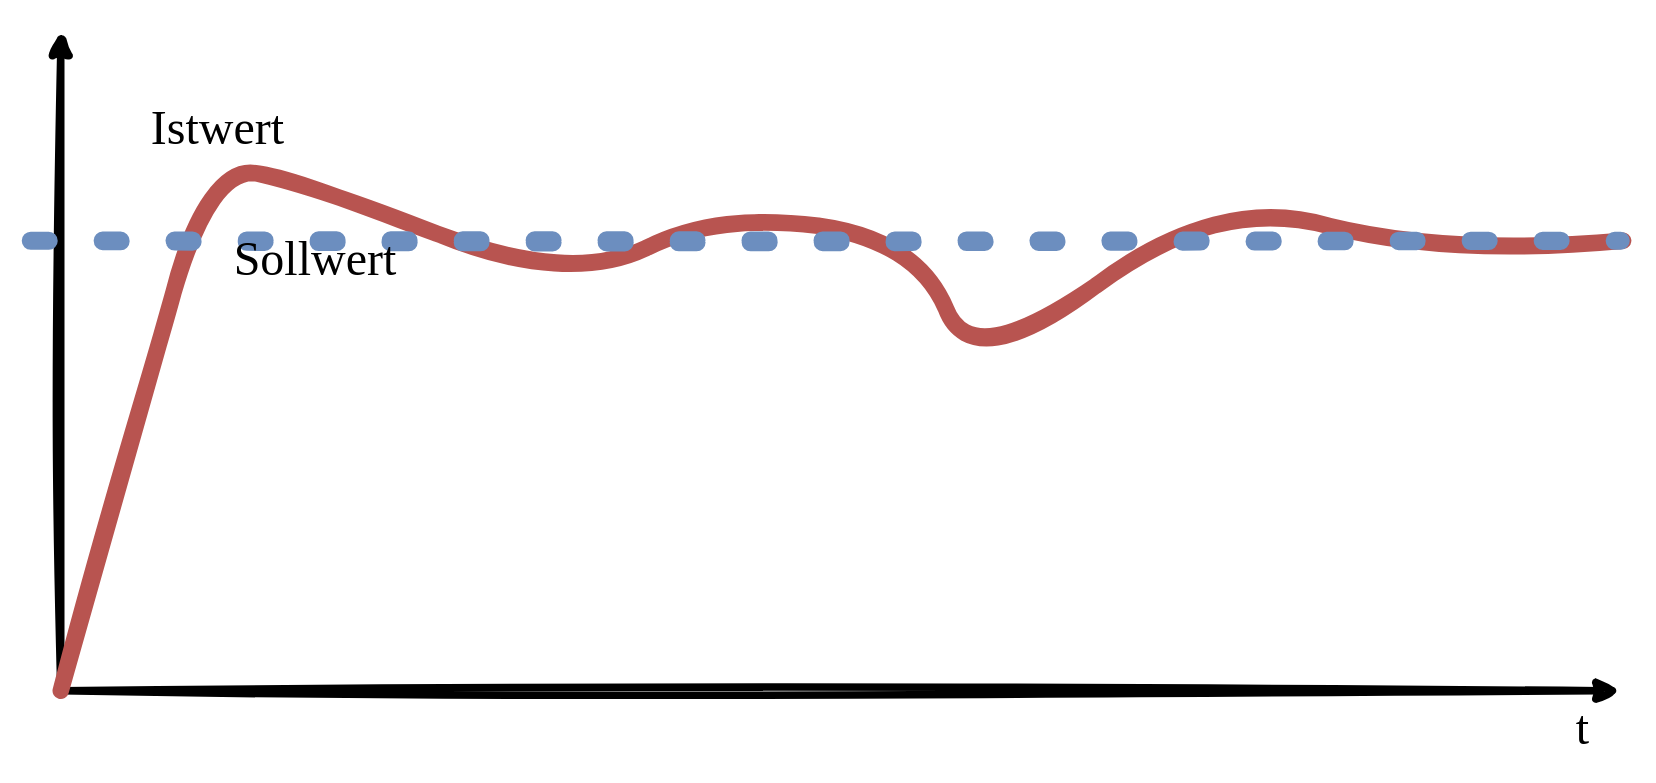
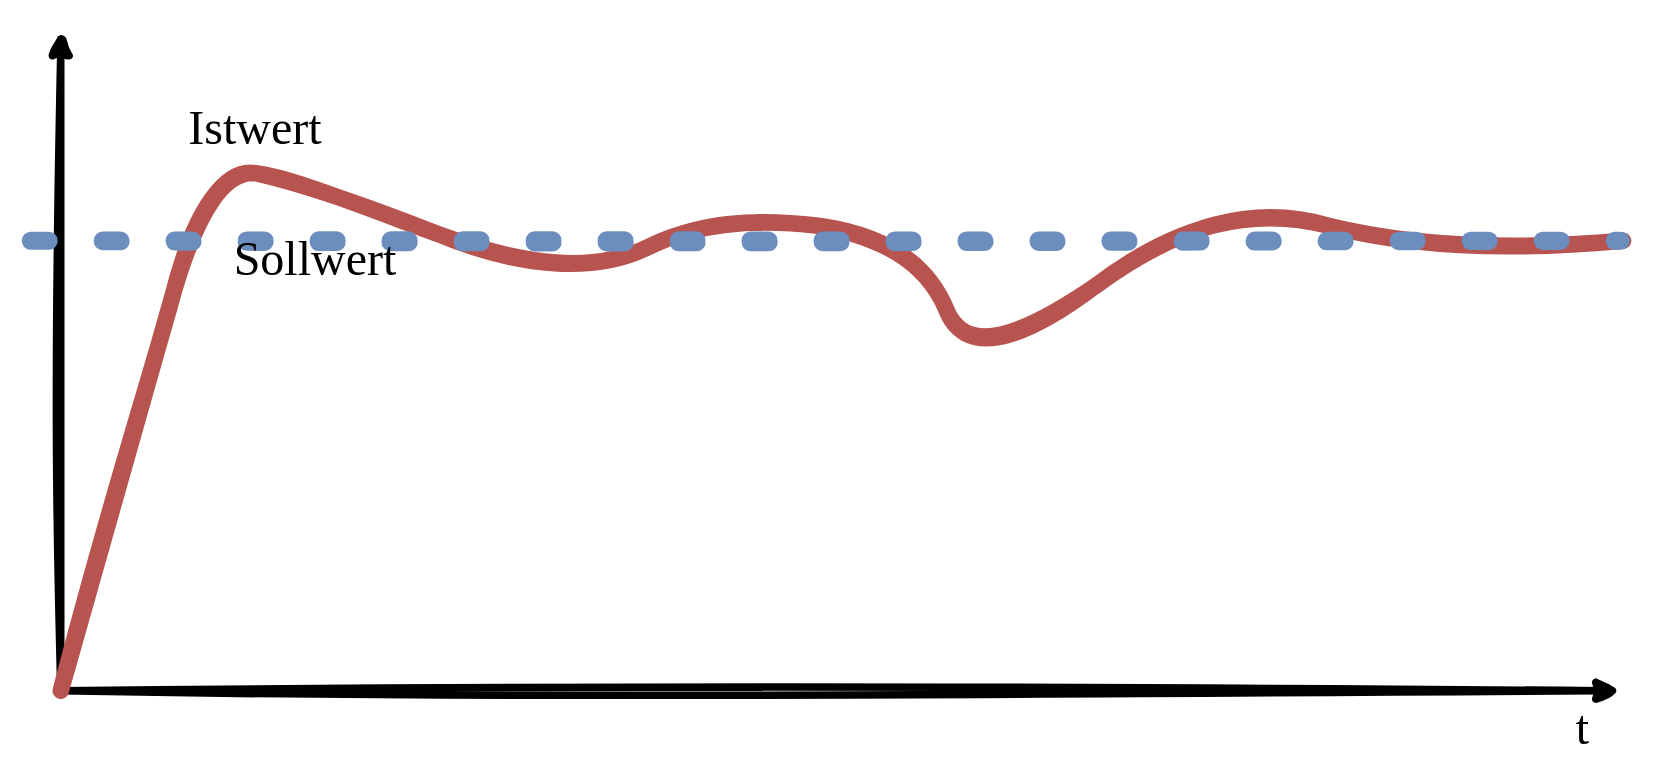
node "Istwert": moved (218, 128) -> (256, 128)
